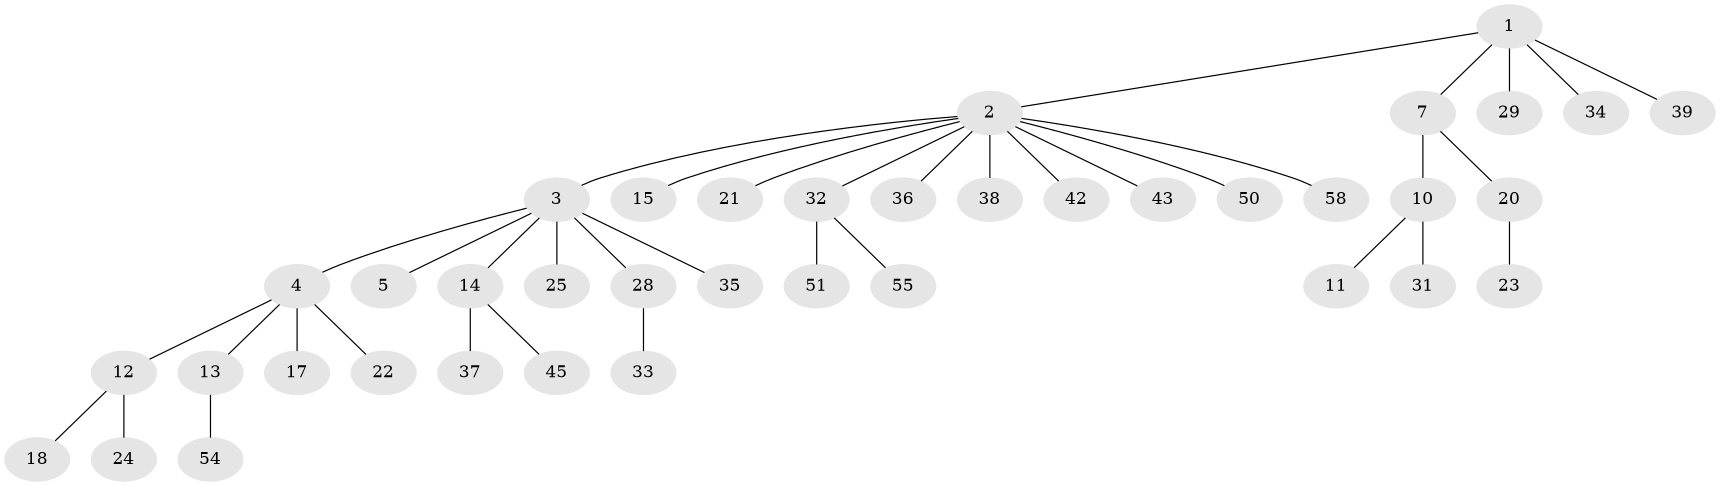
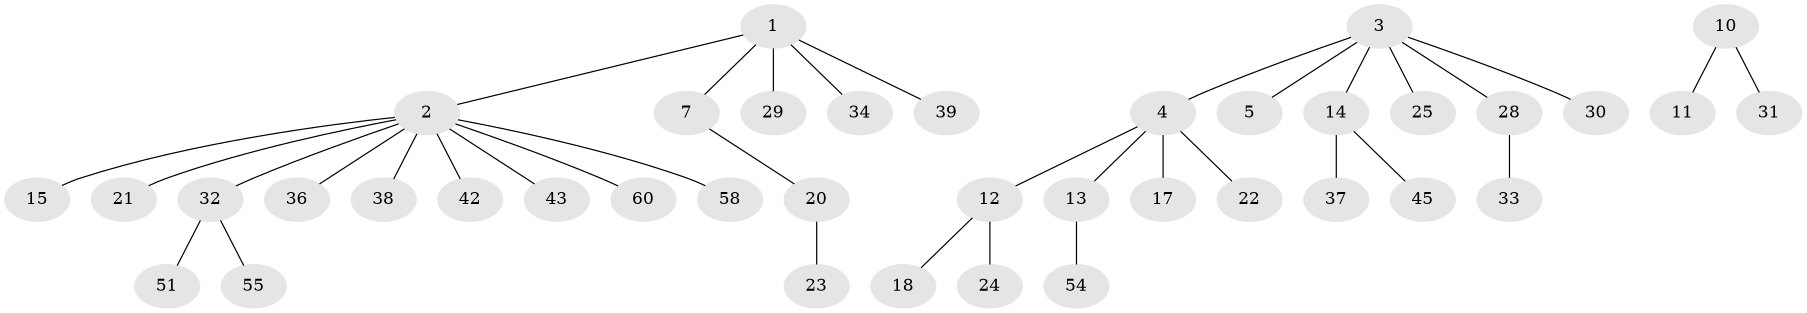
edge "2" -- "3": removed
edge "7" -- "10": removed
node "50": label "50" -> "60"
node "35": label "35" -> "30"
